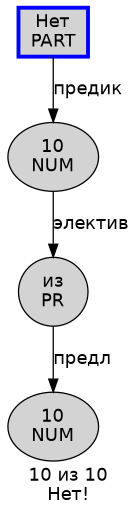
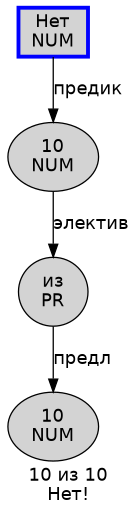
node "Нет PART": label "Нет PART" -> "Нет NUM"
